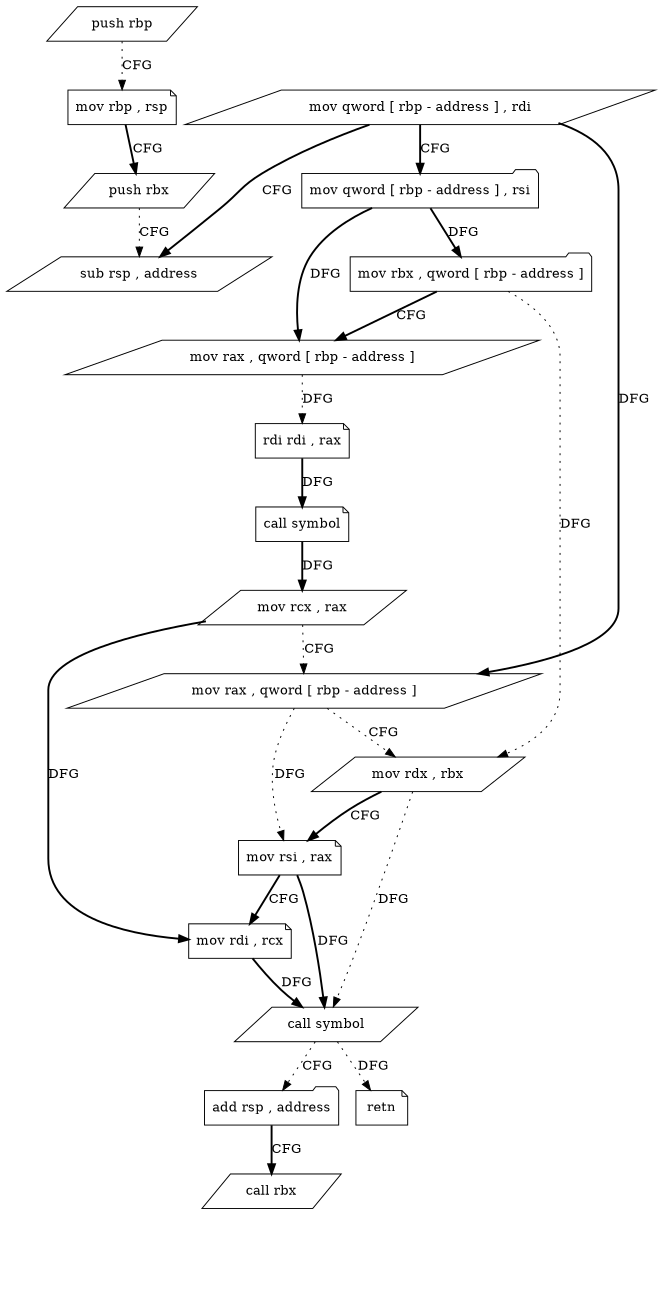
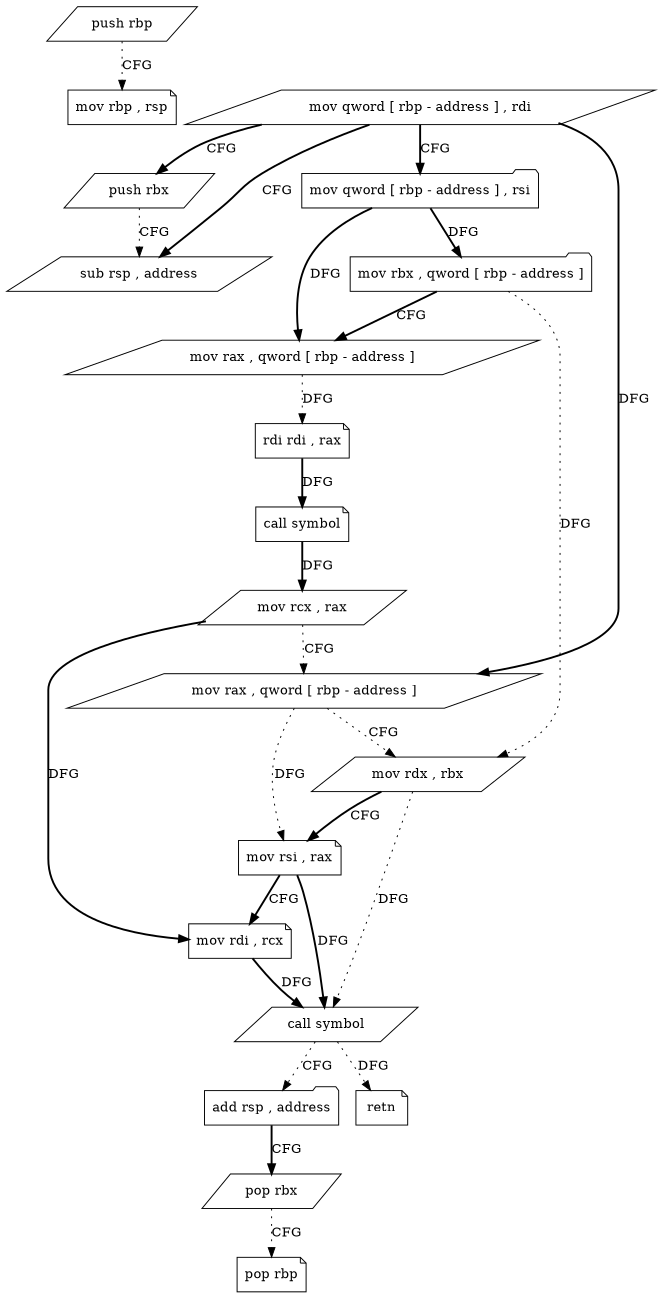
edge "mov rbp , rsp" -> "push rbx": now "mov qword [ rbp - address ] , rdi" -> "push rbx"
node "call rbx": label "call rbx" -> "pop rbx"
node "pop rbp": added
